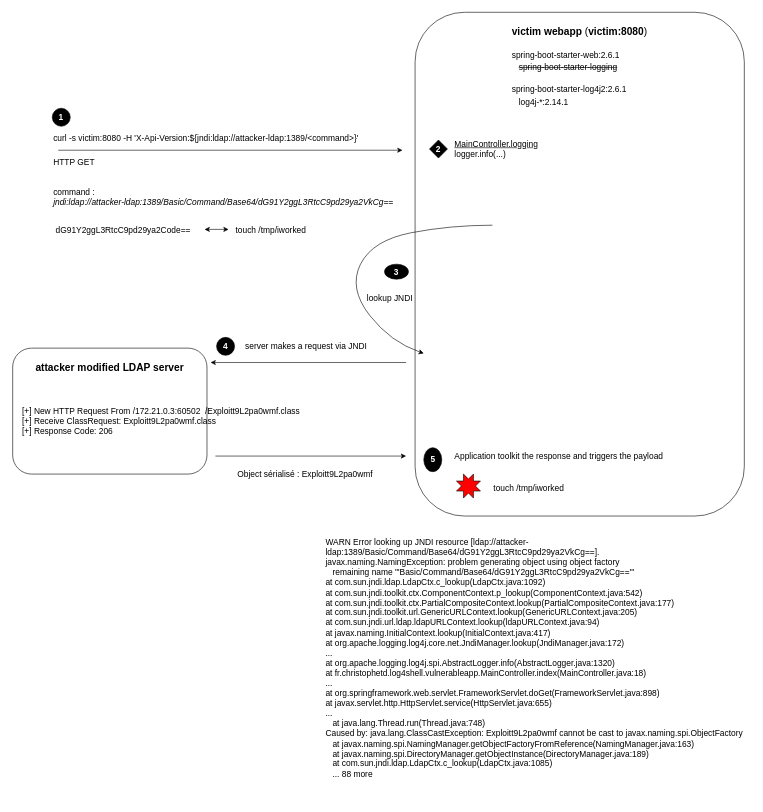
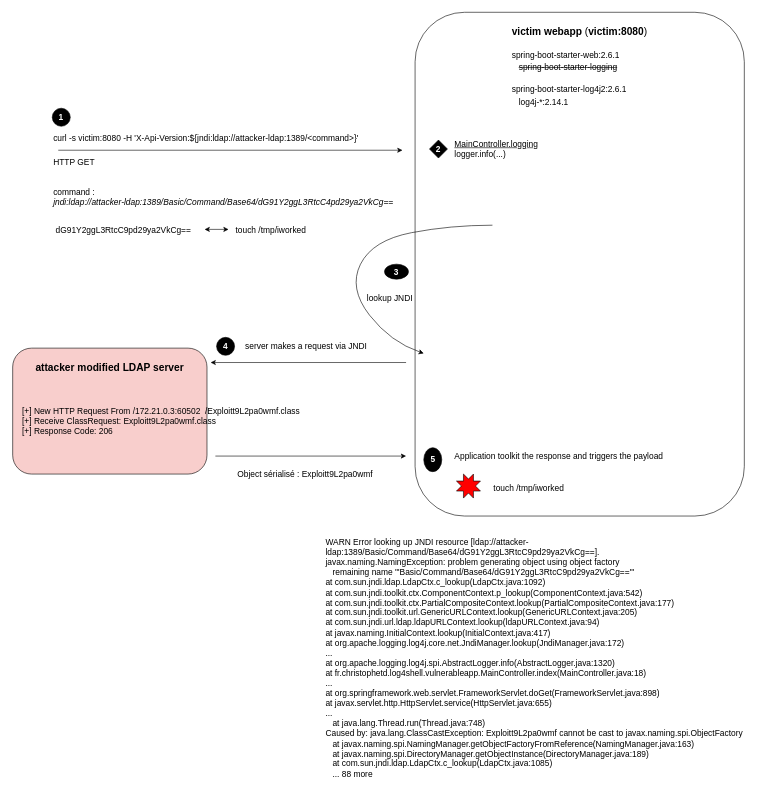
node "command : jndi:ldap://attacker-ldap:1389/Basic/Command/Base64/dG91Y2ggL3RtcC9pd29ya2VkCg==": label "command : jndi:ldap://attacker-ldap:1389/Basic/Command/Base64/dG91Y2ggL3RtcC9pd29ya2VkCg==" -> "command : jndi:ldap://attacker-ldap:1389/Basic/Command/Base64/dG91Y2ggL3RtcC4pd29ya2VkCg=="
node "dG91Y2ggL3RtcC9pd29ya2Code==": label "dG91Y2ggL3RtcC9pd29ya2Code==" -> "dG91Y2ggL3RtcC9pd29ya2VkCg=="
node "attacker modified LDAP server": fillcolor #ffffff -> #f8cecc
